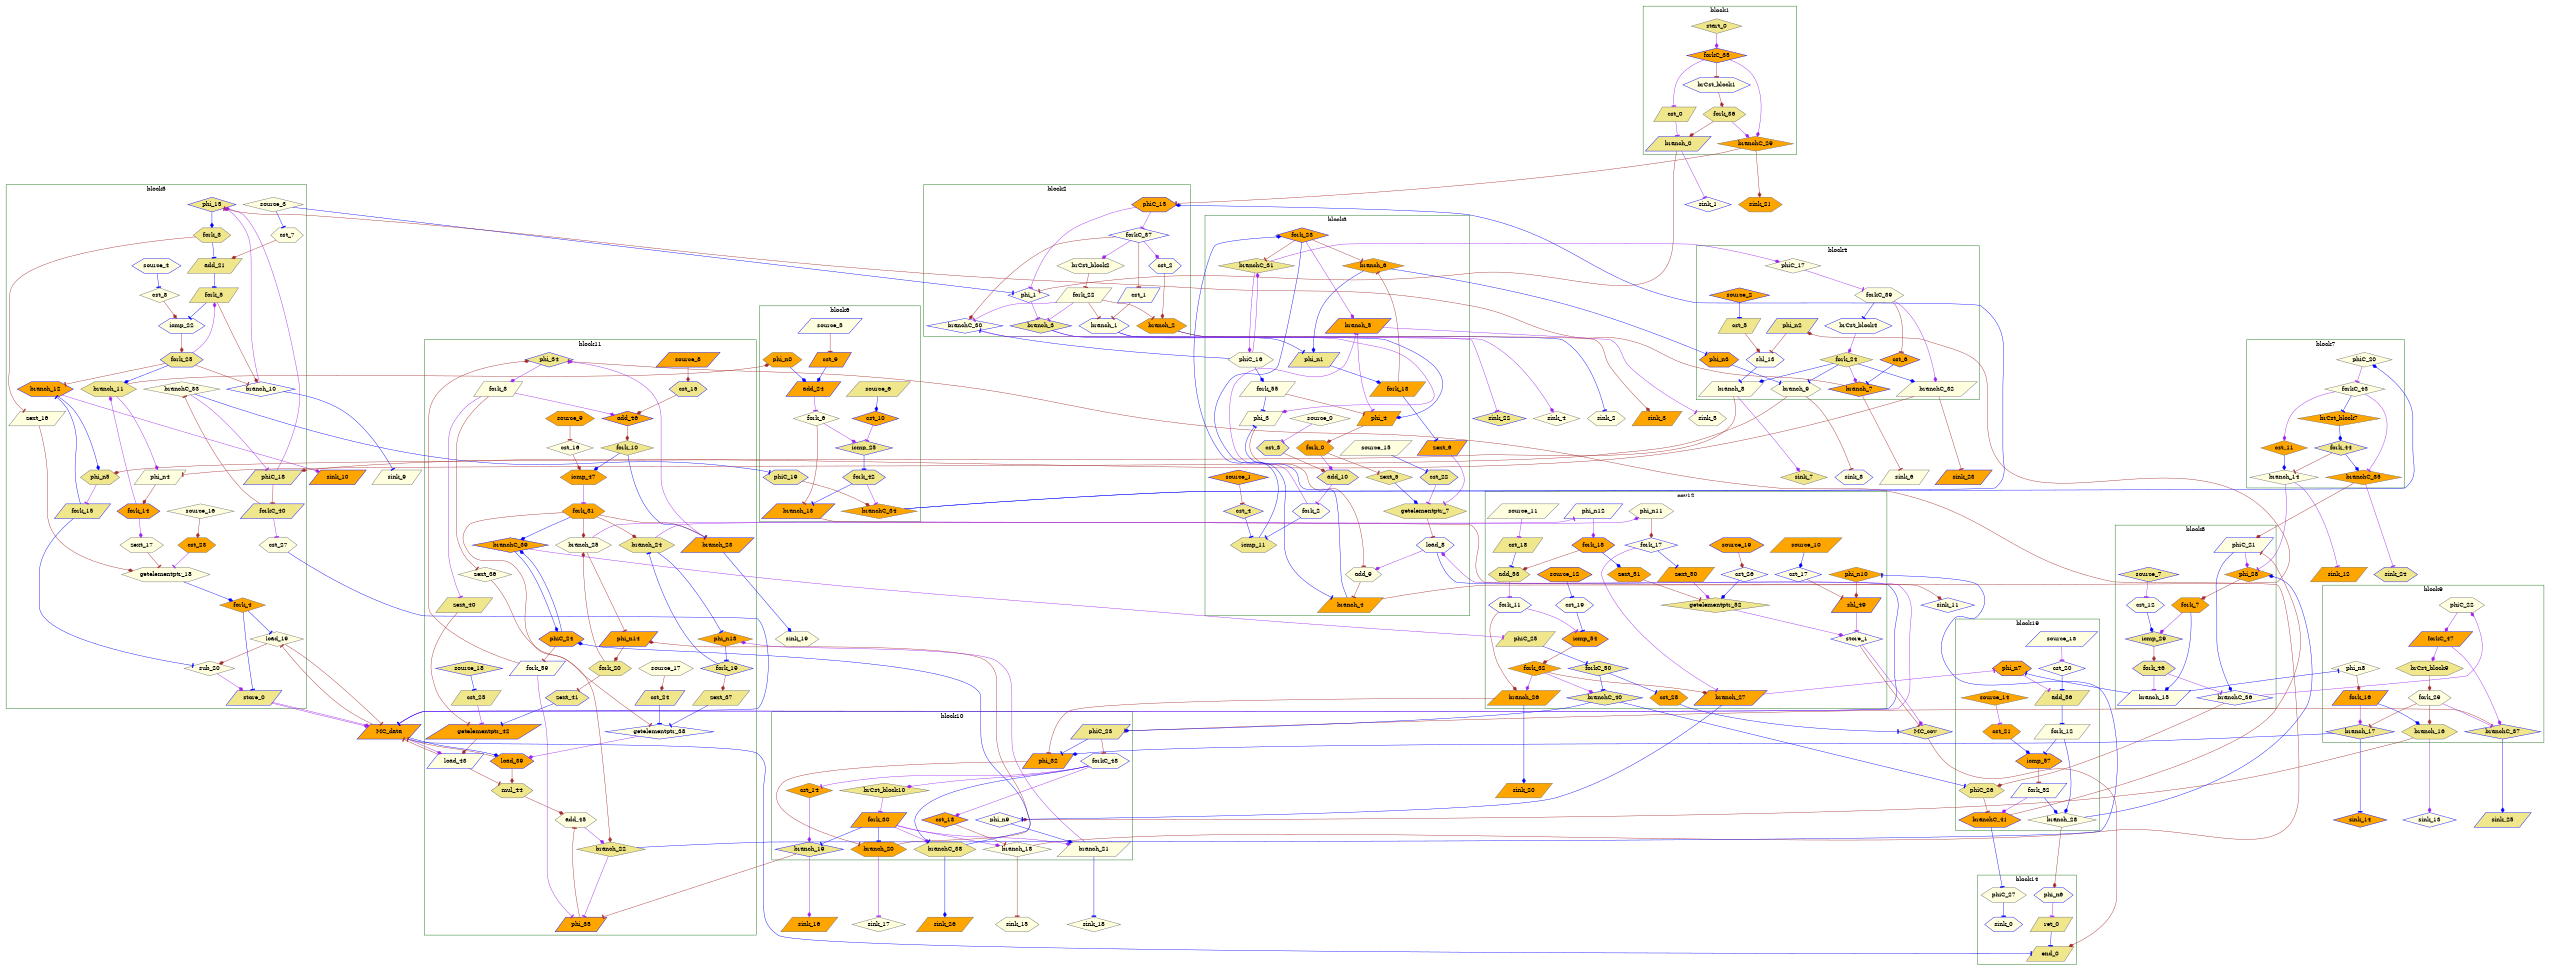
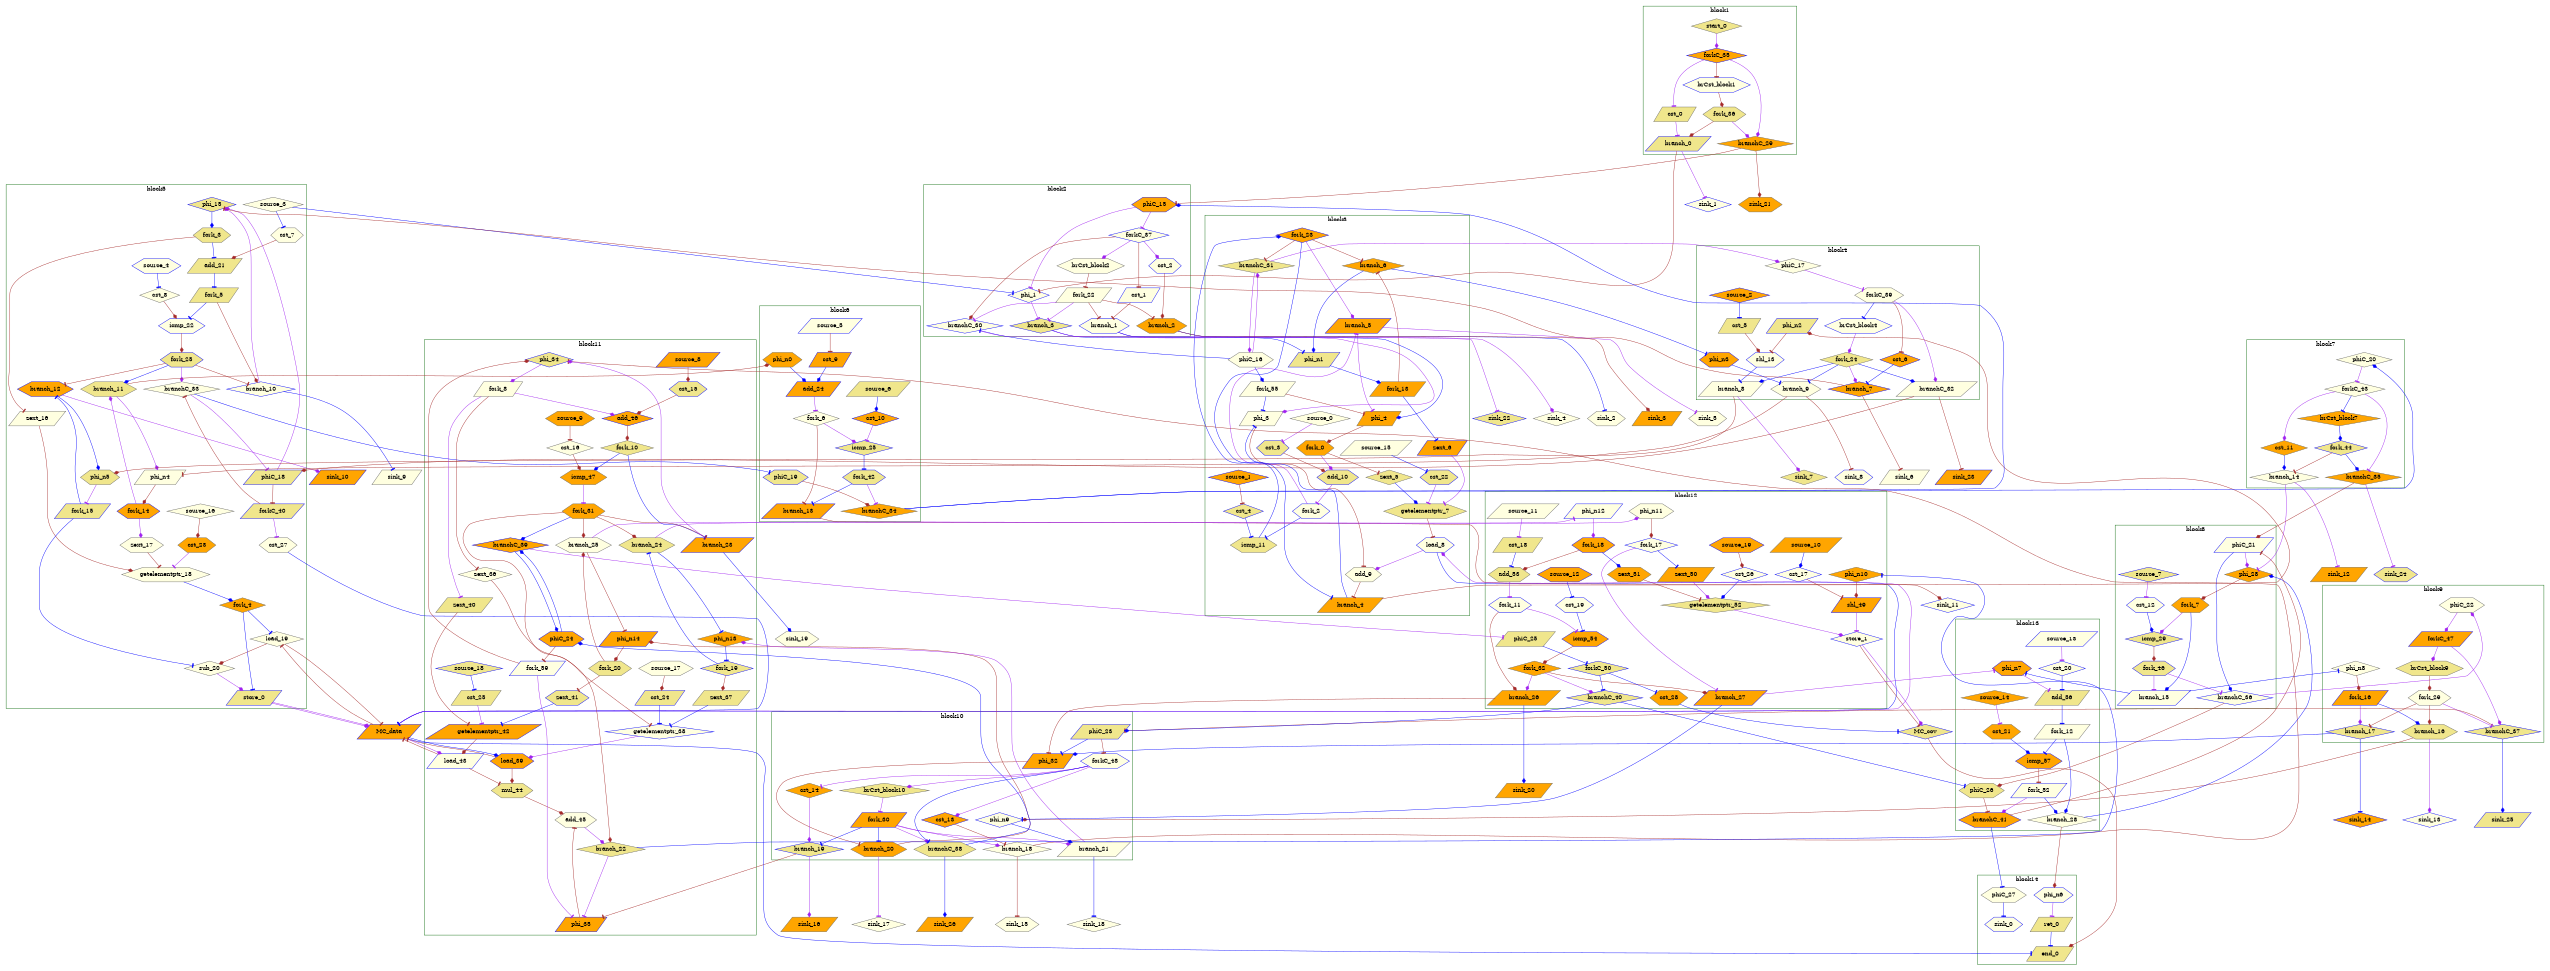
edge "fork_25" -> "fork_5": now "fork_25" -> "branchC_33"
cluster "cov12": label "cov12" -> "block12"
cluster "block19": label "block19" -> "block13"
